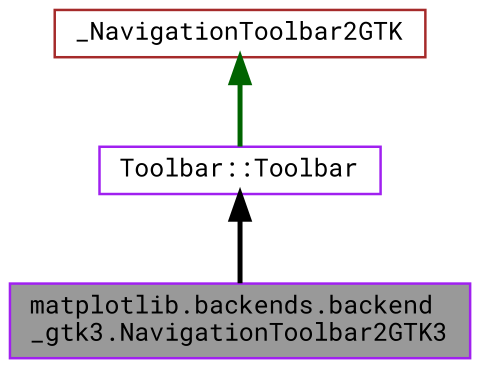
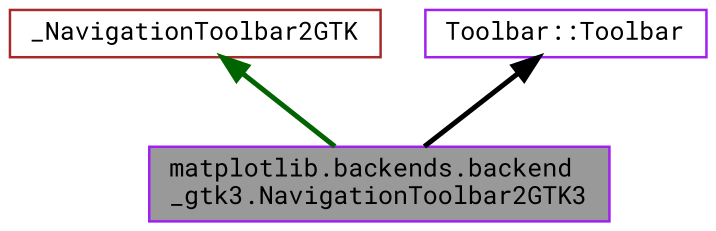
edge "Toolbar::Toolbar" -> "_NavigationToolbar2GTK": now "matplotlib.backends.backend _gtk3.NavigationToolbar2GTK3" -> "_NavigationToolbar2GTK"
